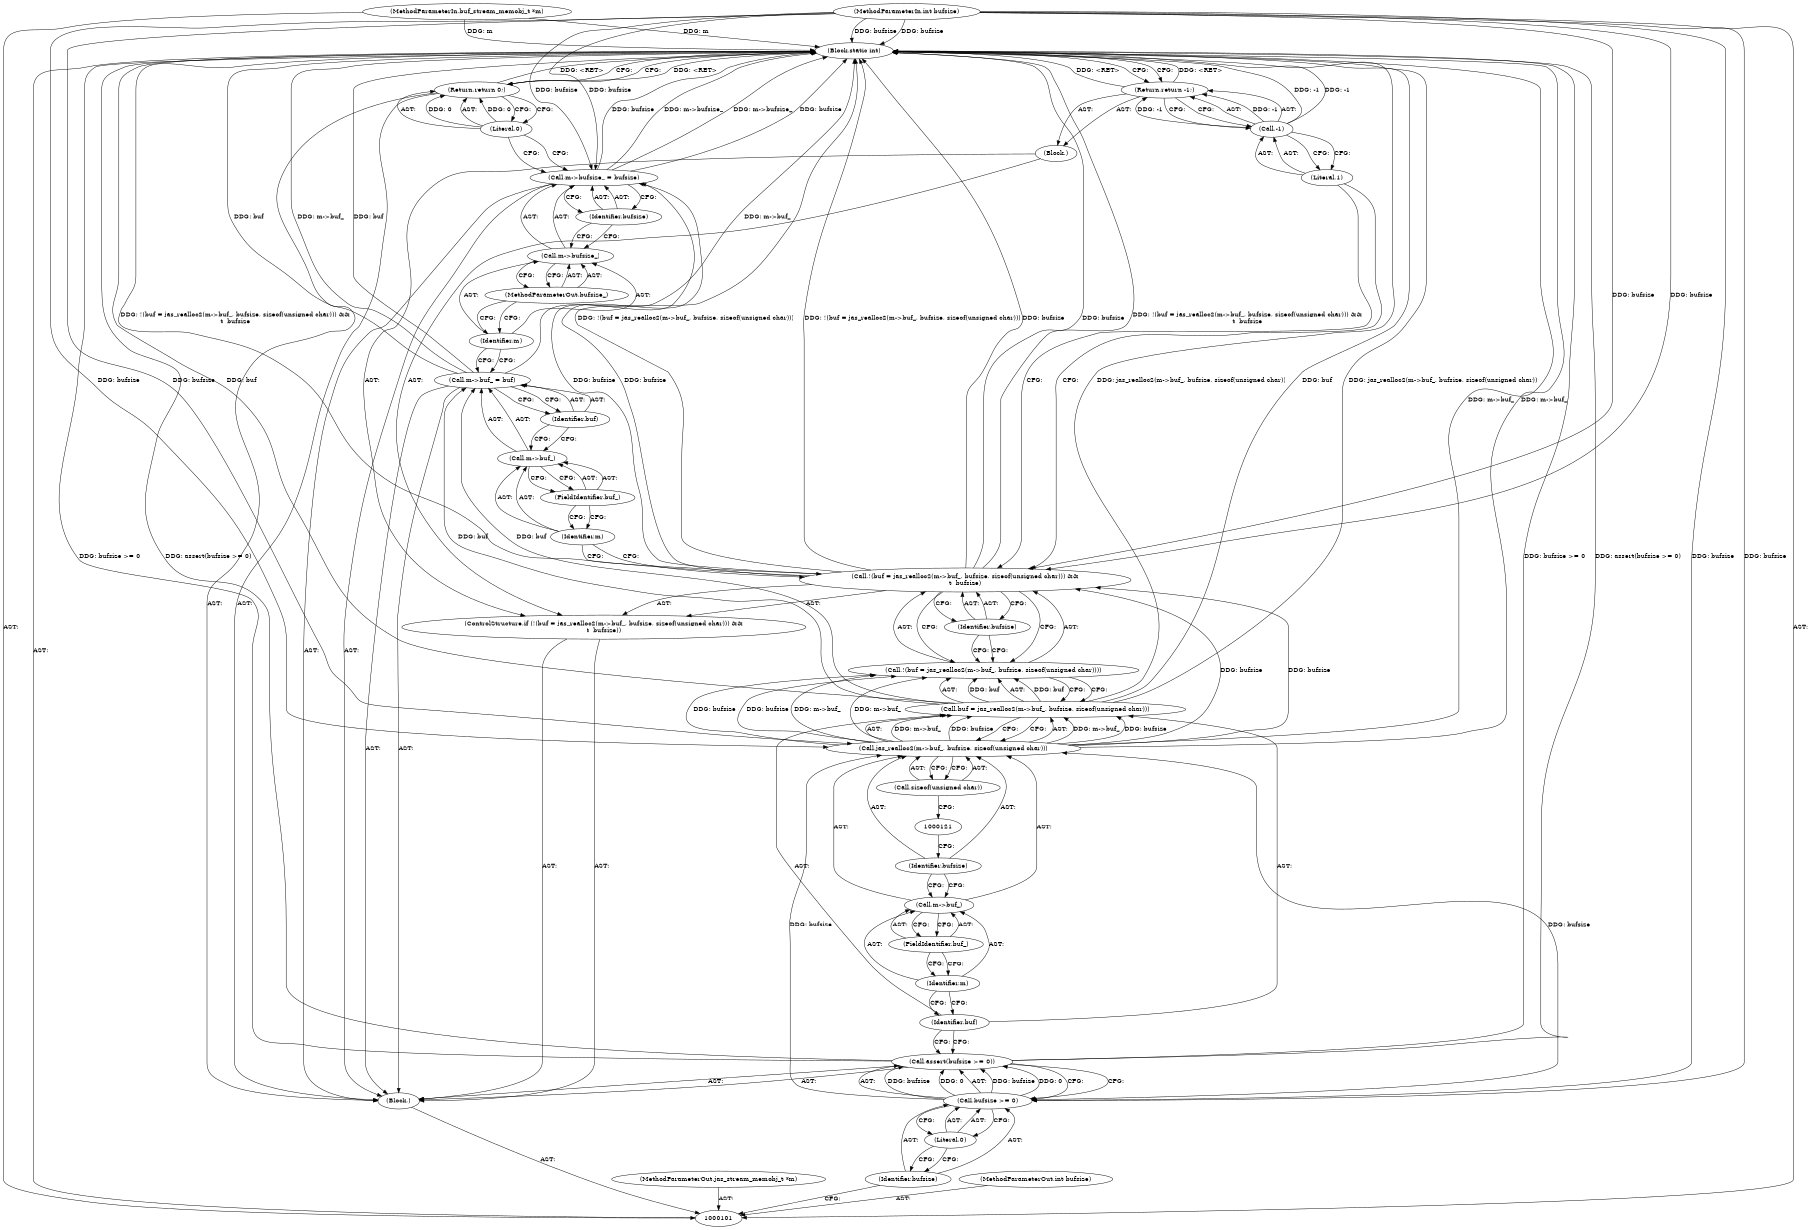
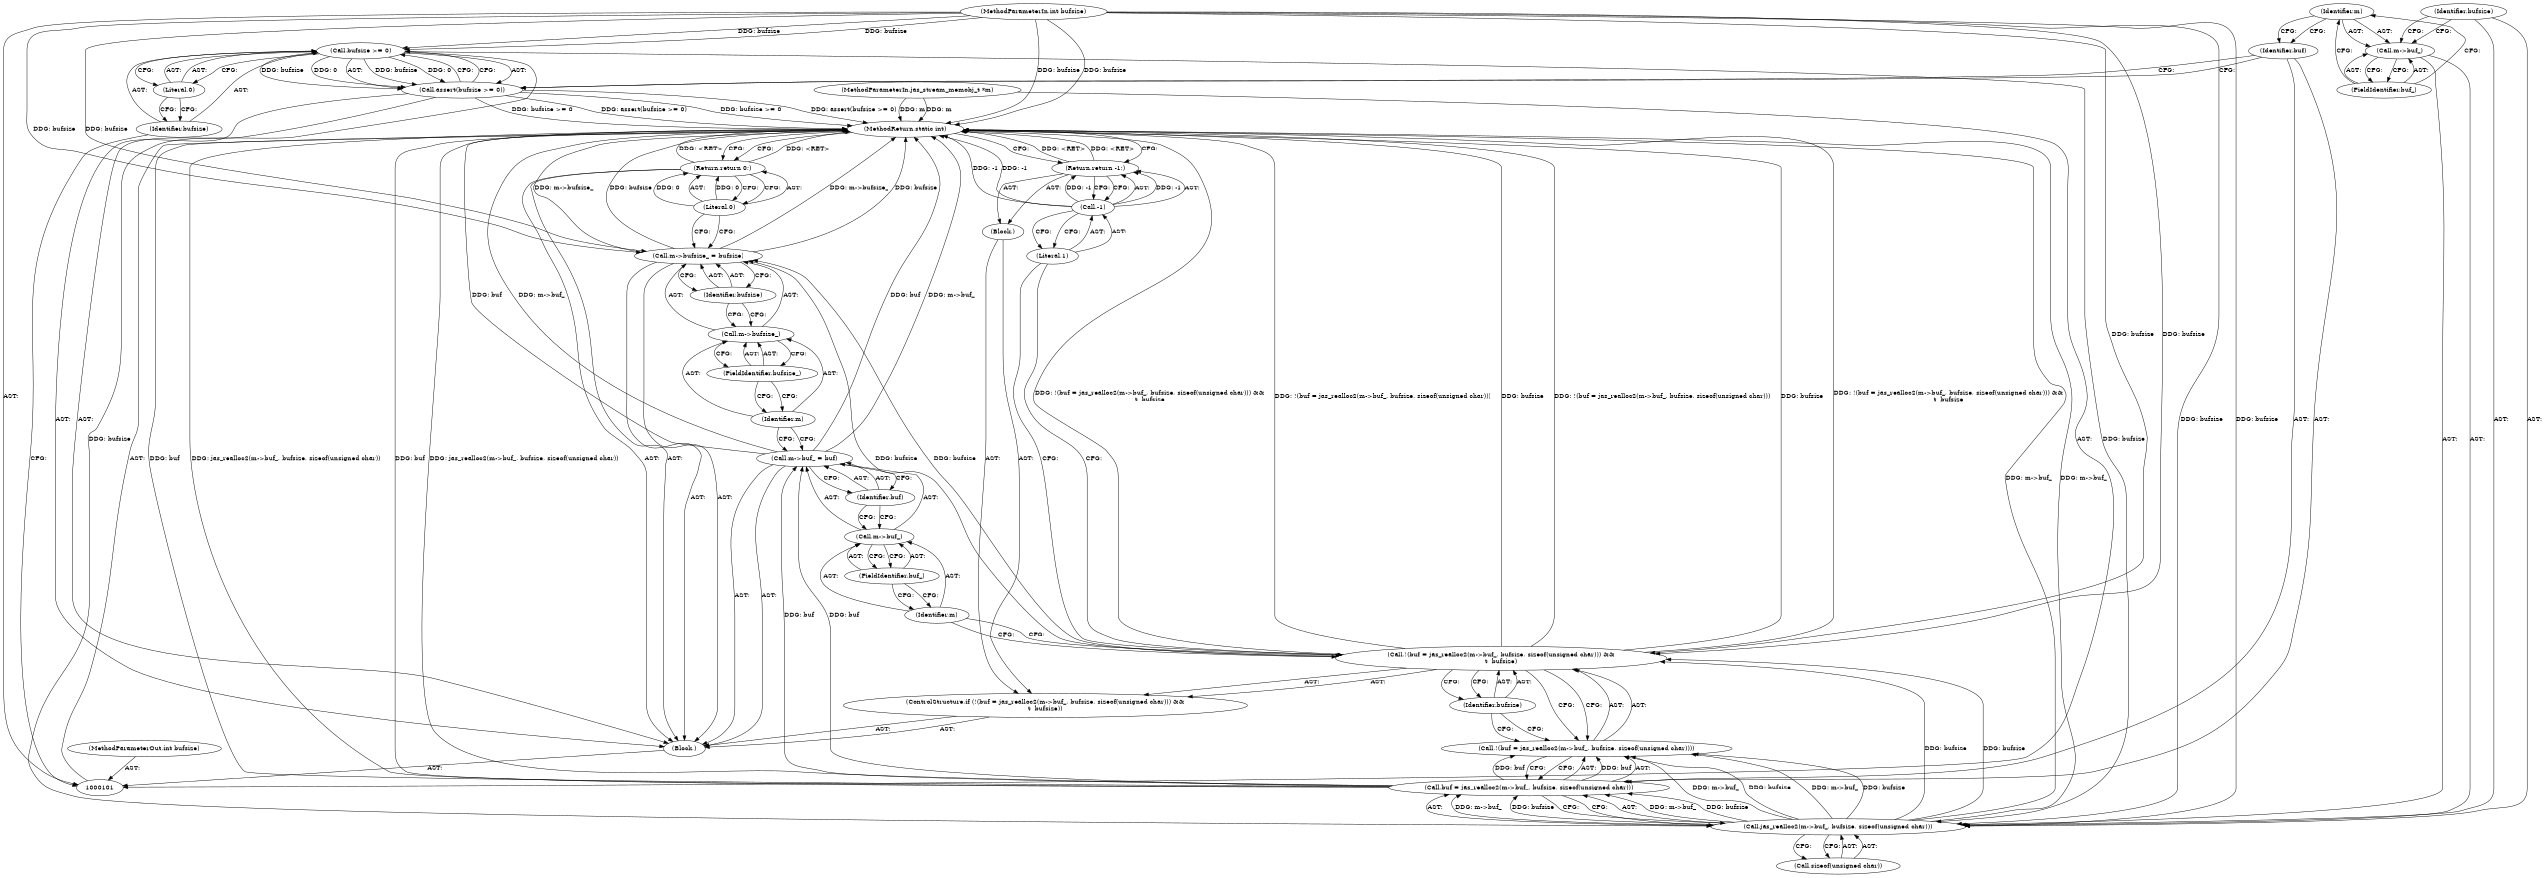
node "(MethodParameterIn,buf_stream_memobj_t *m)": label "(MethodParameterIn,buf_stream_memobj_t *m)" -> "(MethodParameterIn,jas_stream_memobj_t *m)"
node "(Block,static int)": label "(Block,static int)" -> "(MethodReturn,static int)"
node "(MethodParameterOut,bufsize_)": label "(MethodParameterOut,bufsize_)" -> "(FieldIdentifier,bufsize_)"
node "1000121": removed
node "(MethodParameterOut,jas_stream_memobj_t *m)": removed
